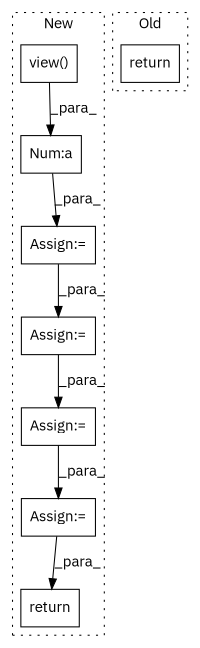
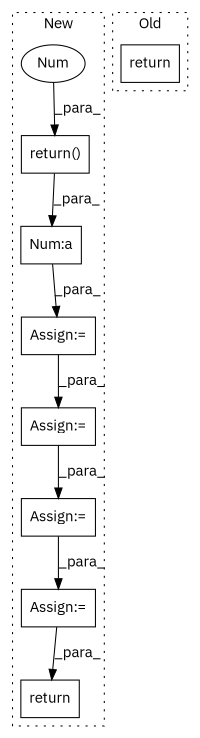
node "view()": label "view()" -> "return()"
node "Num": added
